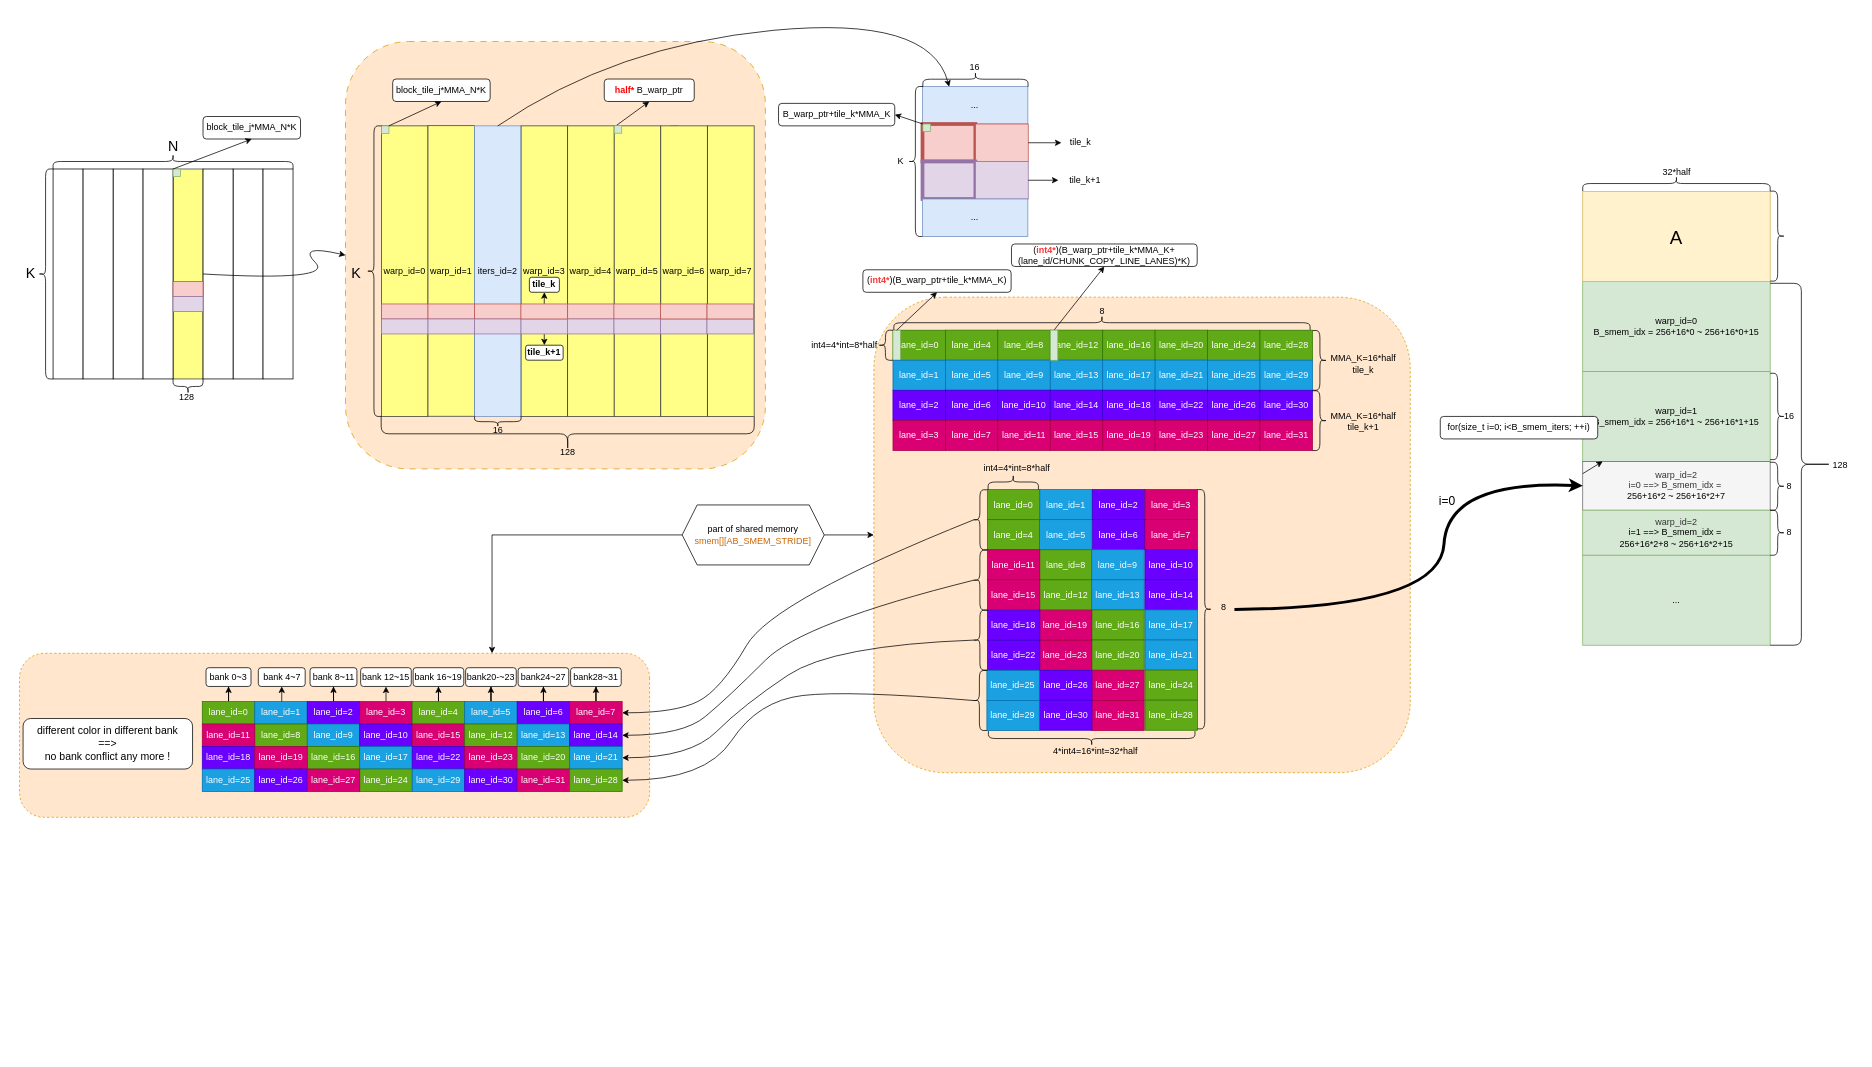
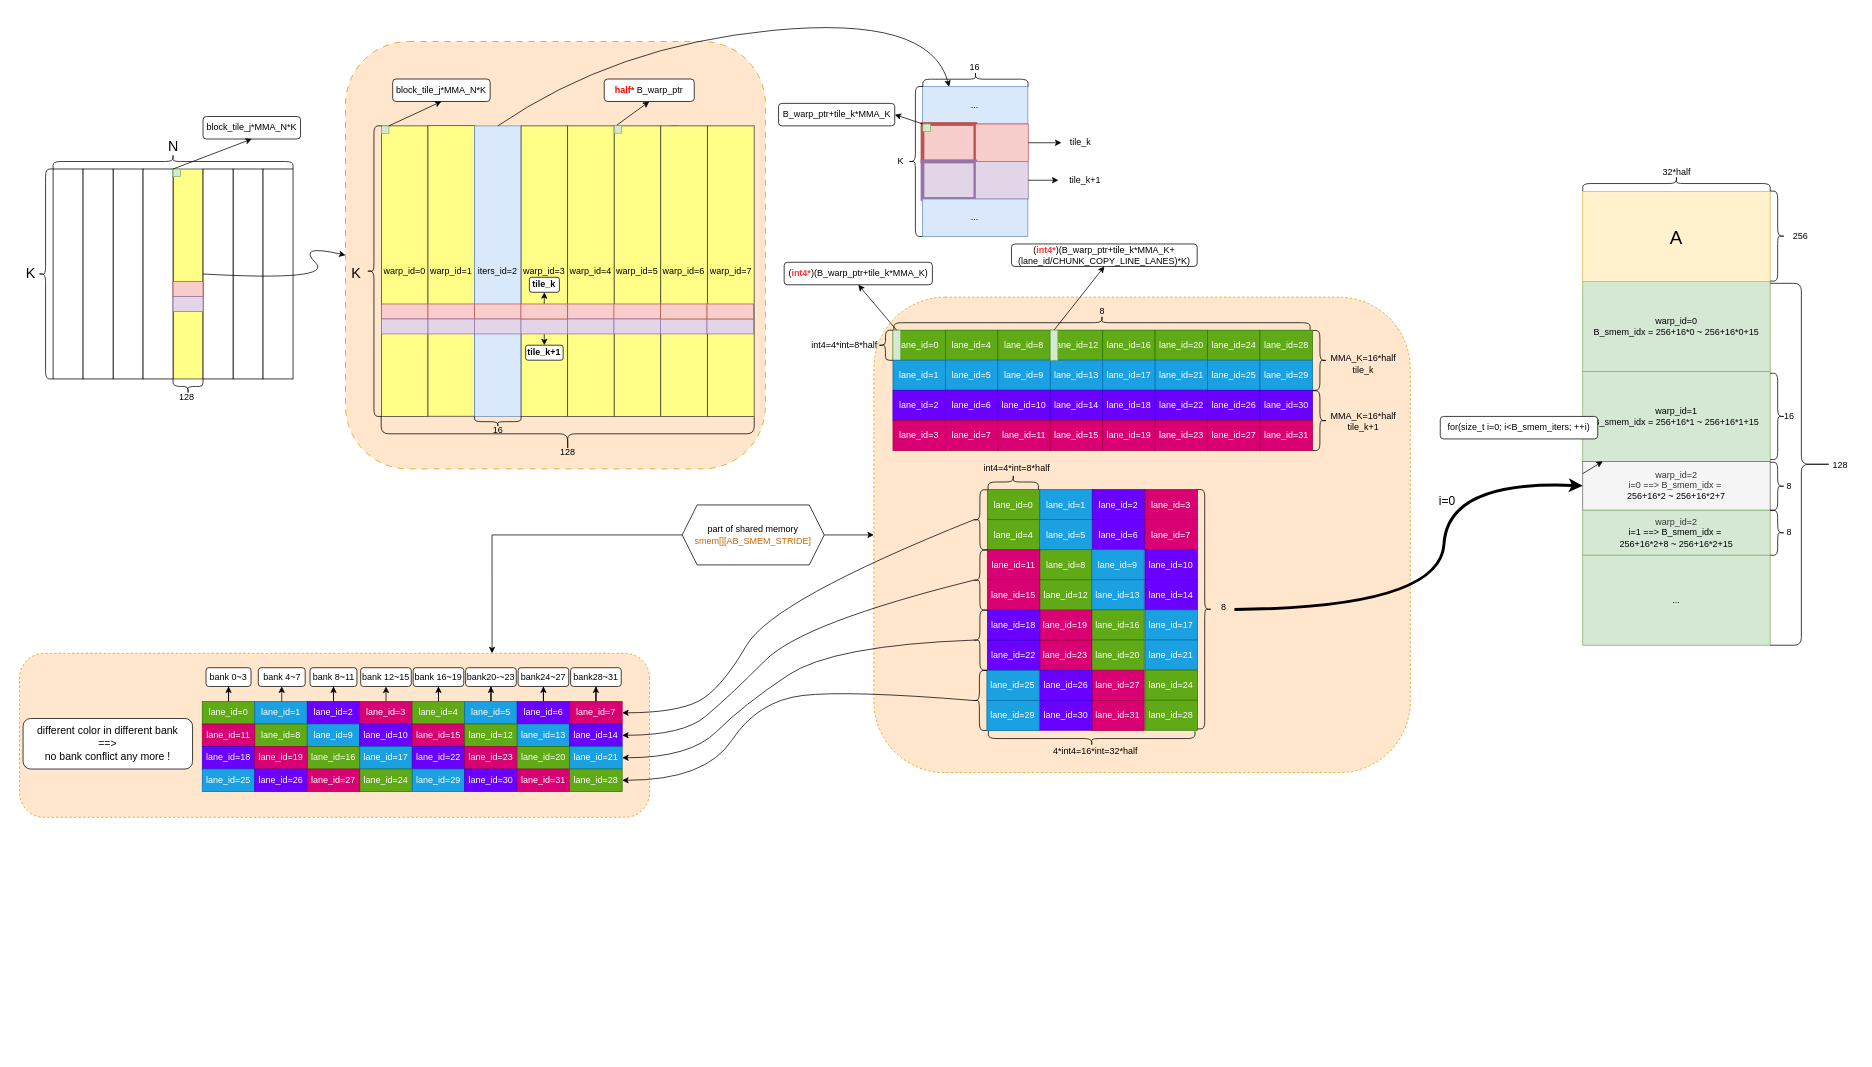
node "256": added
node "(int4*)(B_warp_ptr+tile_k*MMA_K)": moved (937, 281) -> (858, 274)
